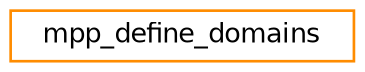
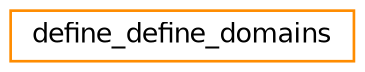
node "mpp_define_domains": label "mpp_define_domains" -> "define_define_domains"
